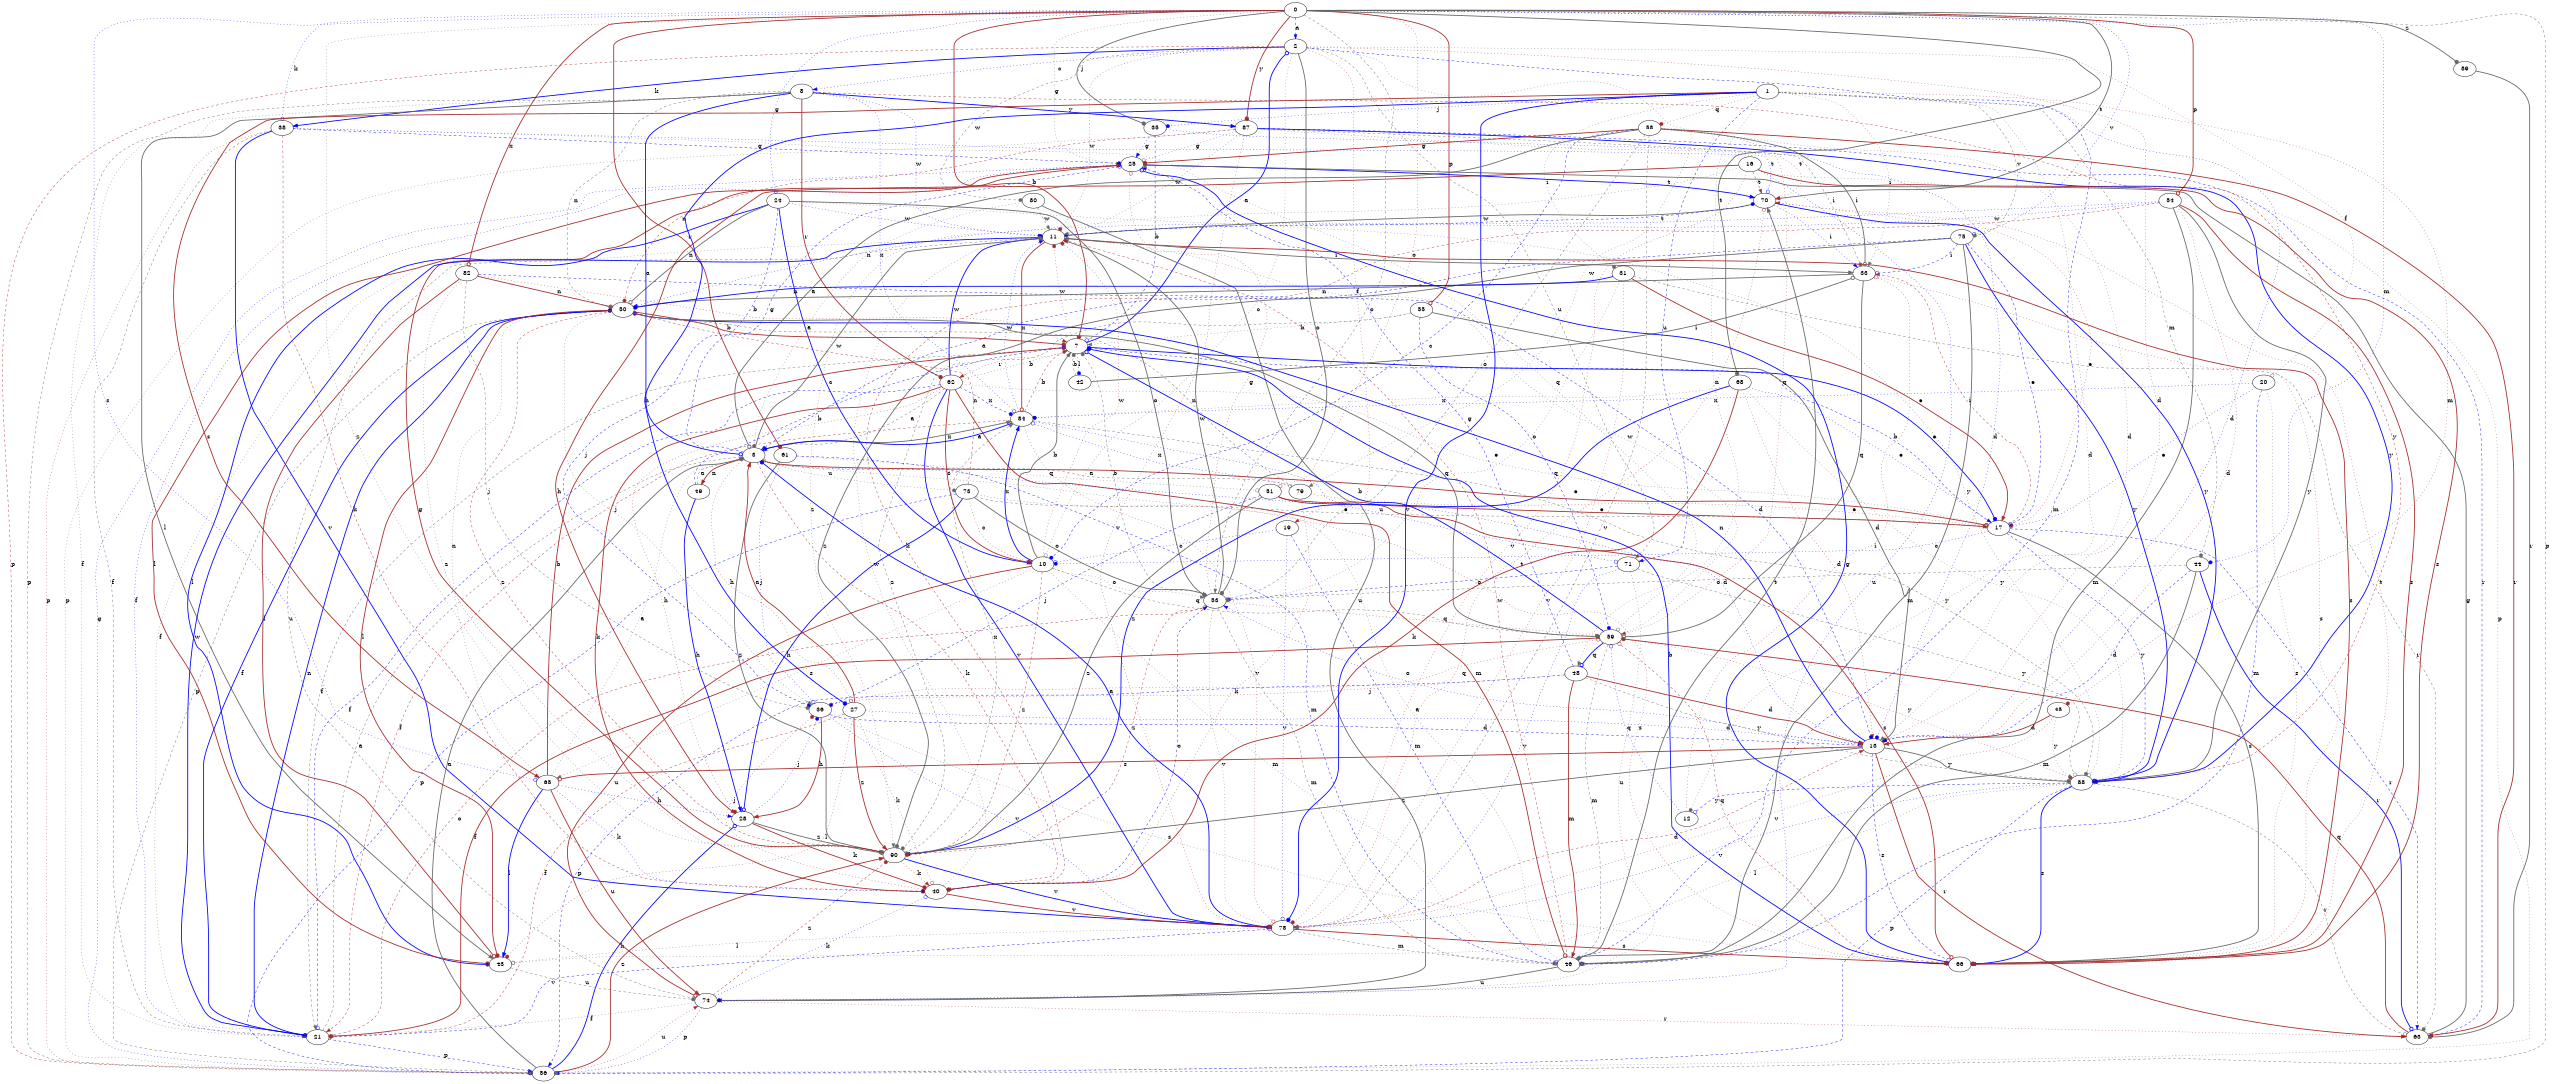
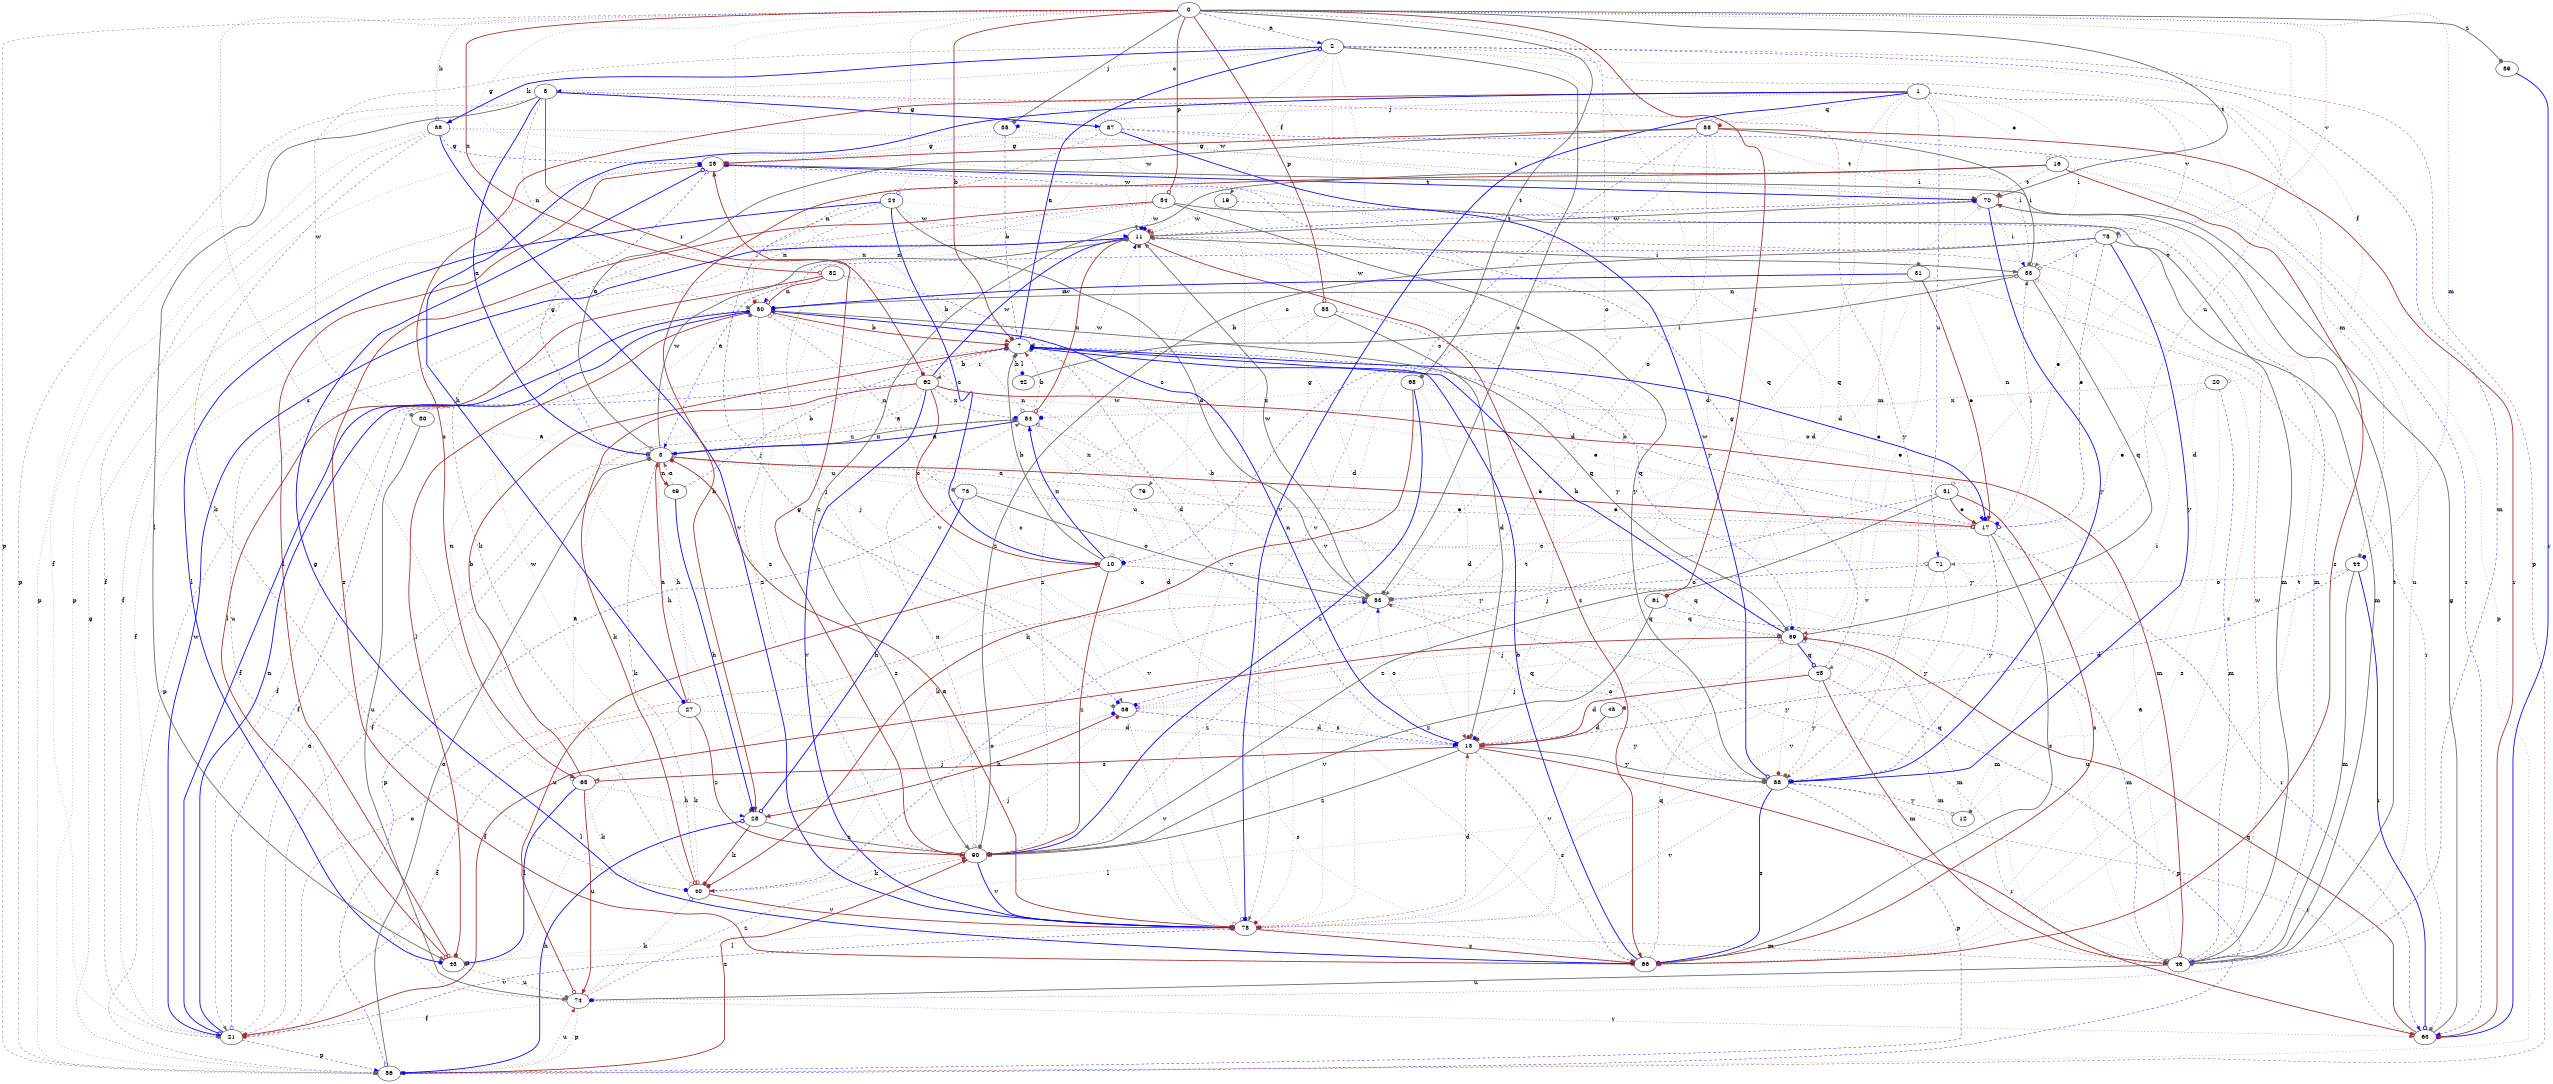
edge "0" -> "87": removed, label "y"
edge "1" -> "16": added, label "e"
edge "80" -> "11": now "19" -> "11"
edge "16" -> "90": style dotted -> bold
edge "24" -> "50": style bold -> dashed
edge "70" -> "17": color brown -> blue
edge "62" -> "7": style dotted -> dashed
edge "61" -> "51": now "61" -> "59"
edge "19" -> "10": color blue -> brown
edge "68" -> "13": arrowhead normal -> dot
edge "89" -> "63": color gray40 -> blue
edge "78" -> "3": color blue -> brown
edge "88" -> "53": added, label "o"
edge "10" -> "90": style dashed -> bold
edge "71" -> "74": now "71" -> "46"
